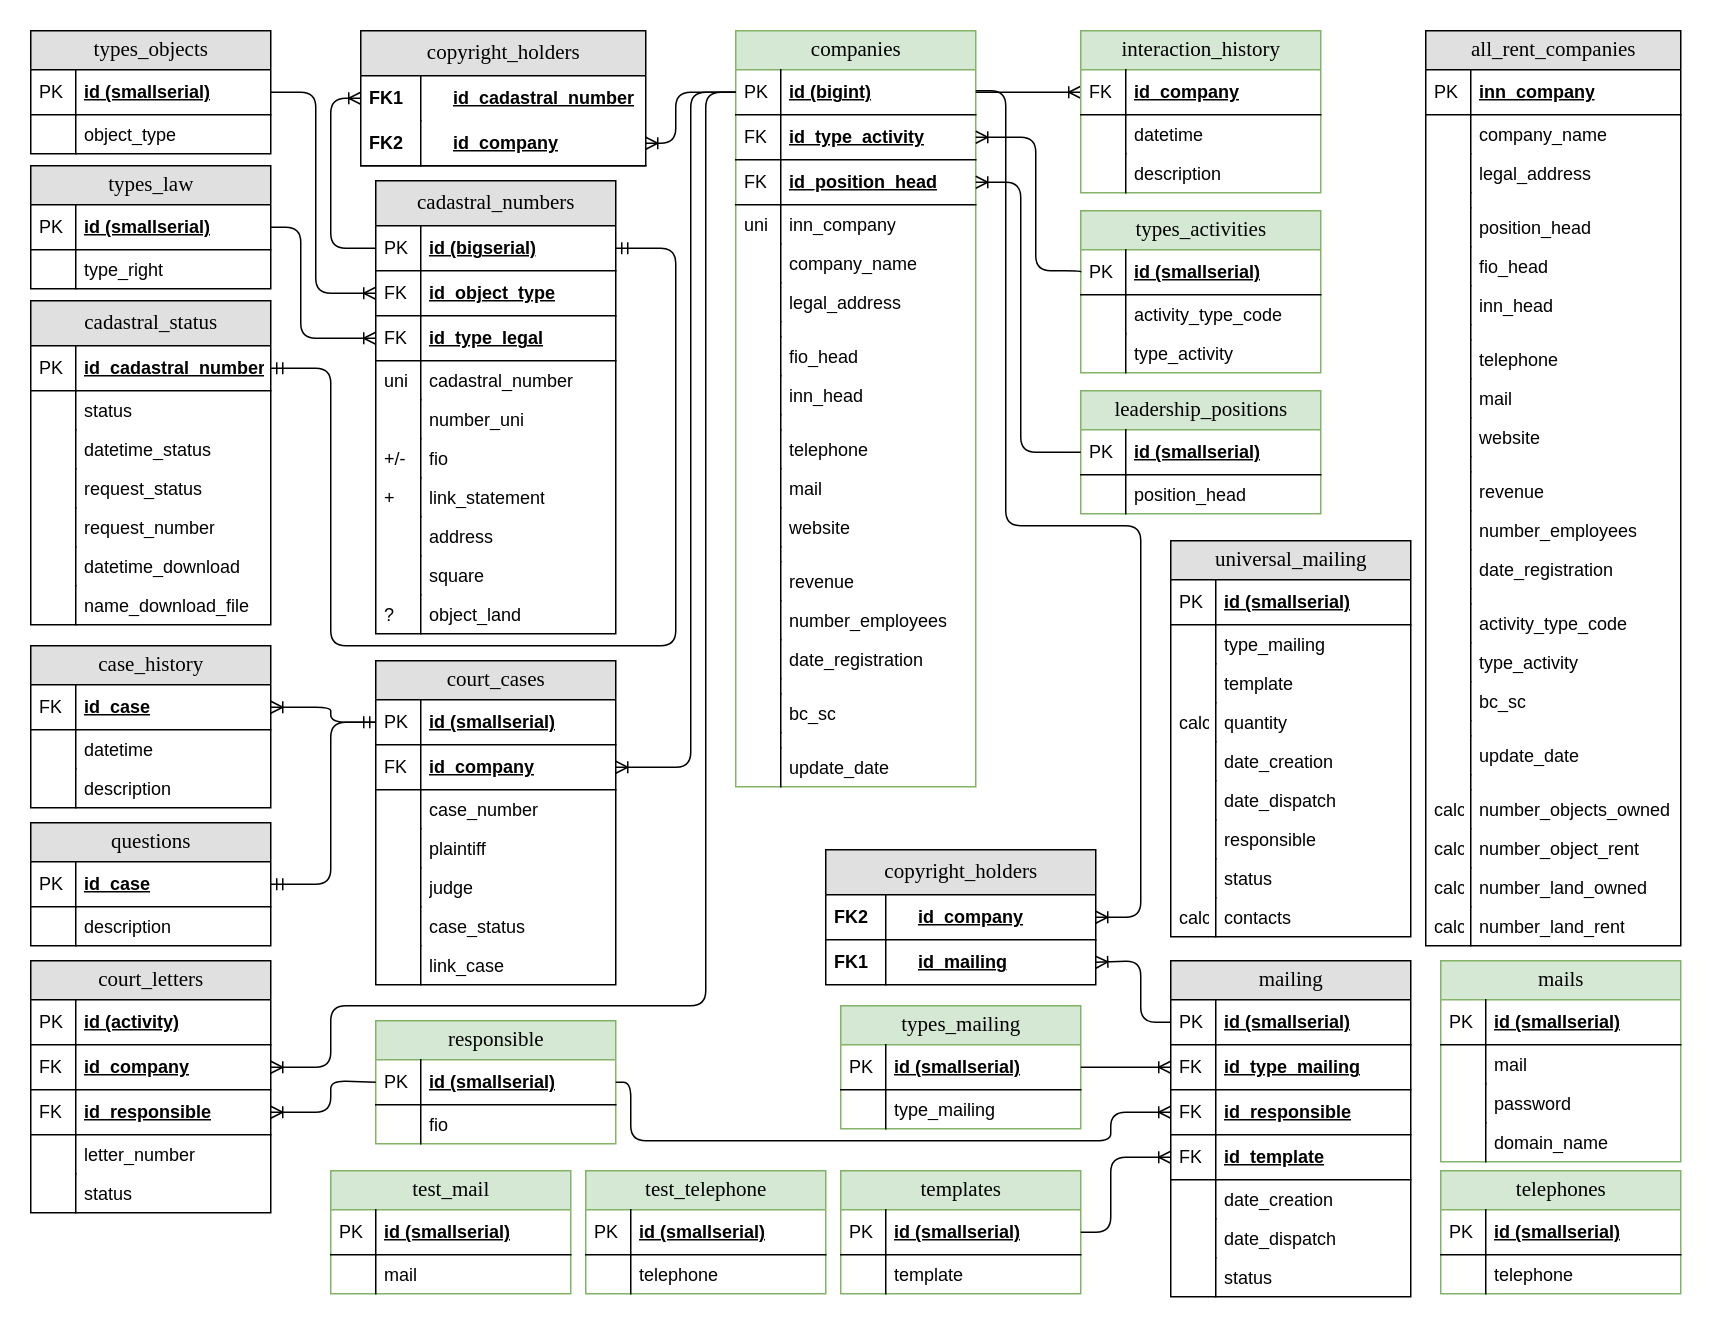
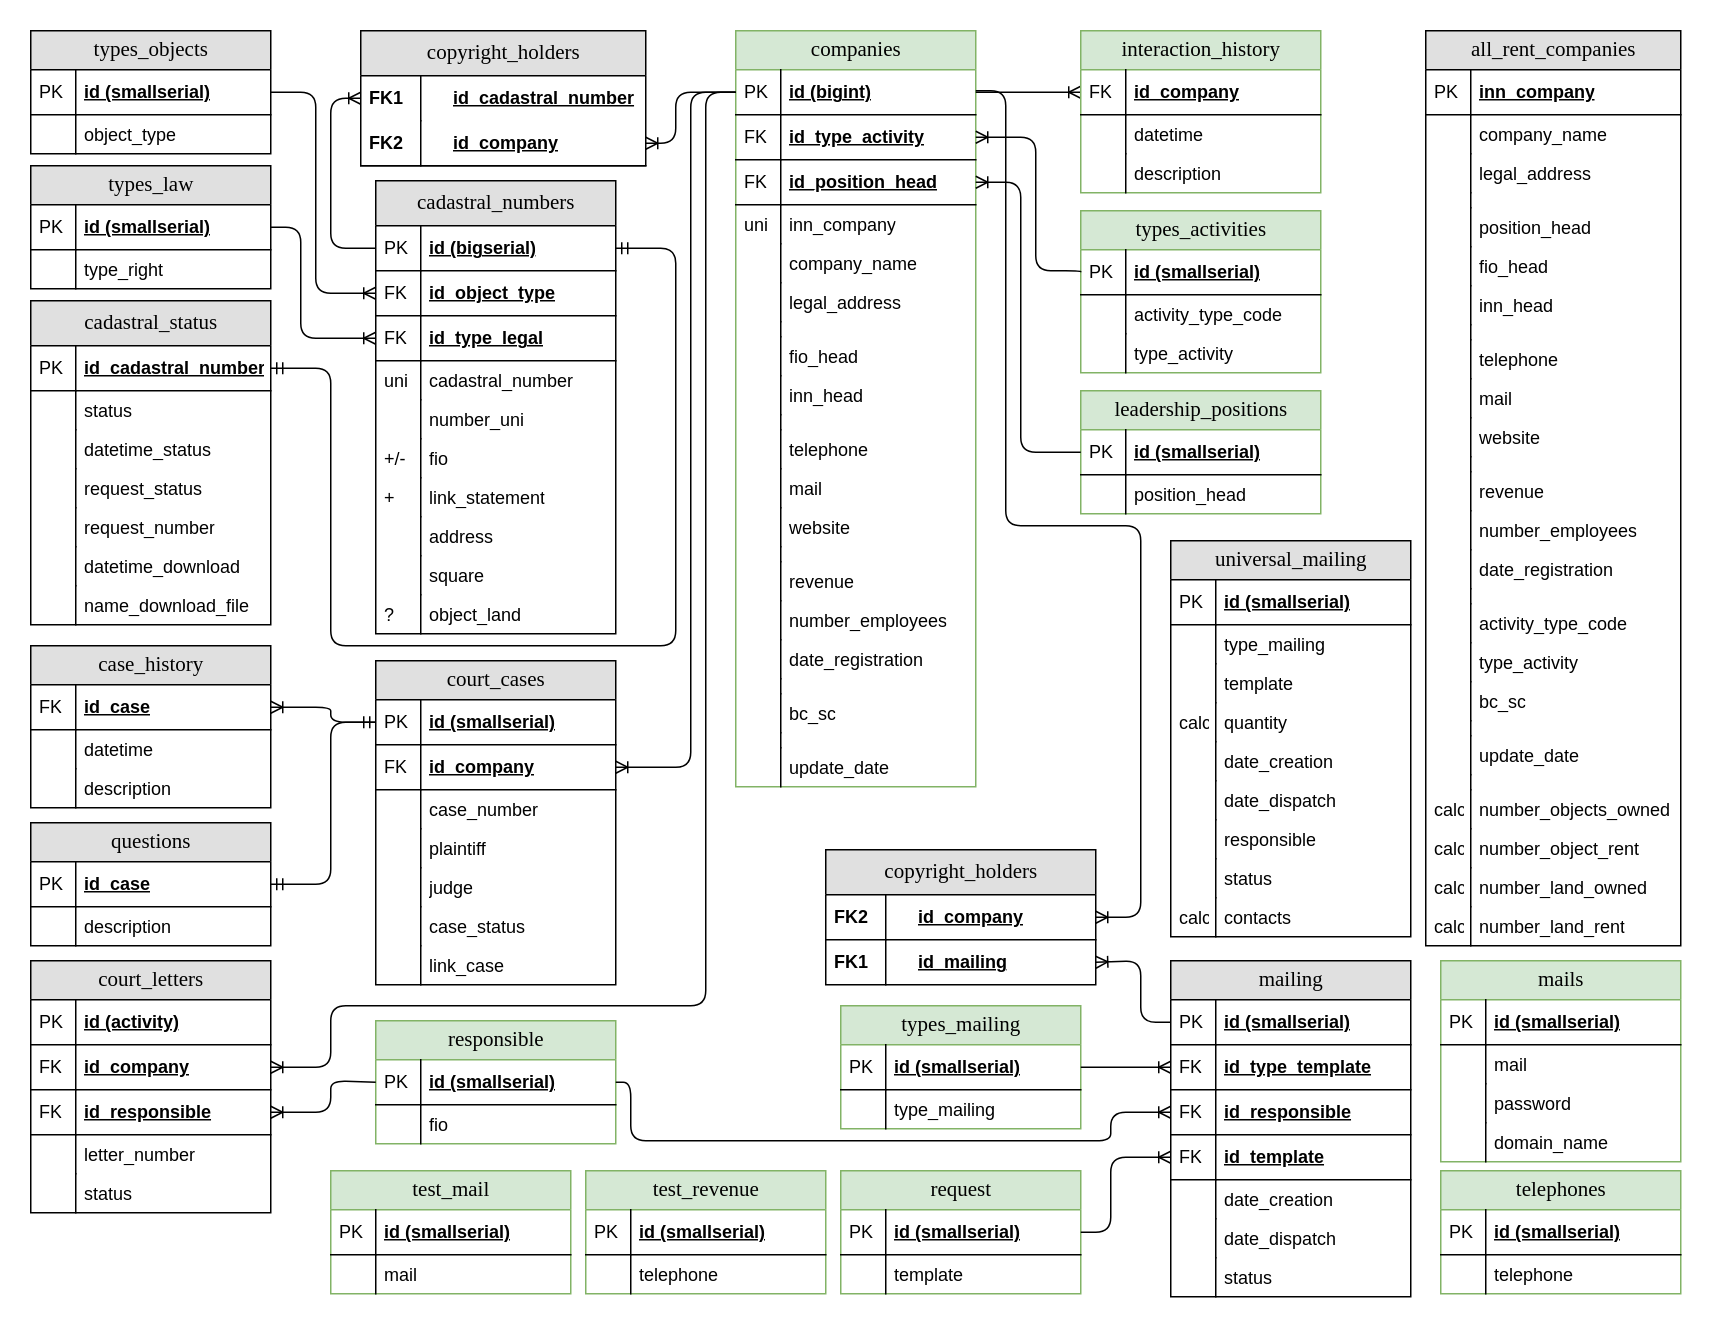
node "id_type_mailing": label "id_type_mailing" -> "id_type_template"
node "test_telephone": label "test_telephone" -> "test_revenue"
node "templates": label "templates" -> "request"
